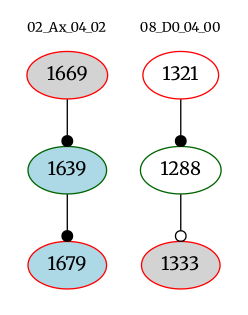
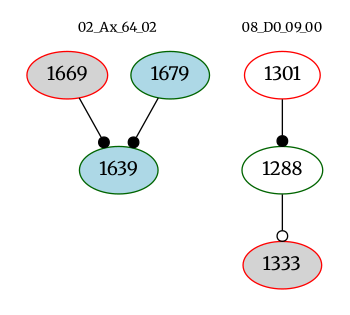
cluster "02_Ax_04_02": label "02_Ax_04_02" -> "02_Ax_64_02"
cluster "08_D0_04_00": label "08_D0_04_00" -> "08_D0_09_00"
node "1321": label "1321" -> "1301"
edge "1639" -> "1679": reversed
node "1679": color red -> darkgreen
